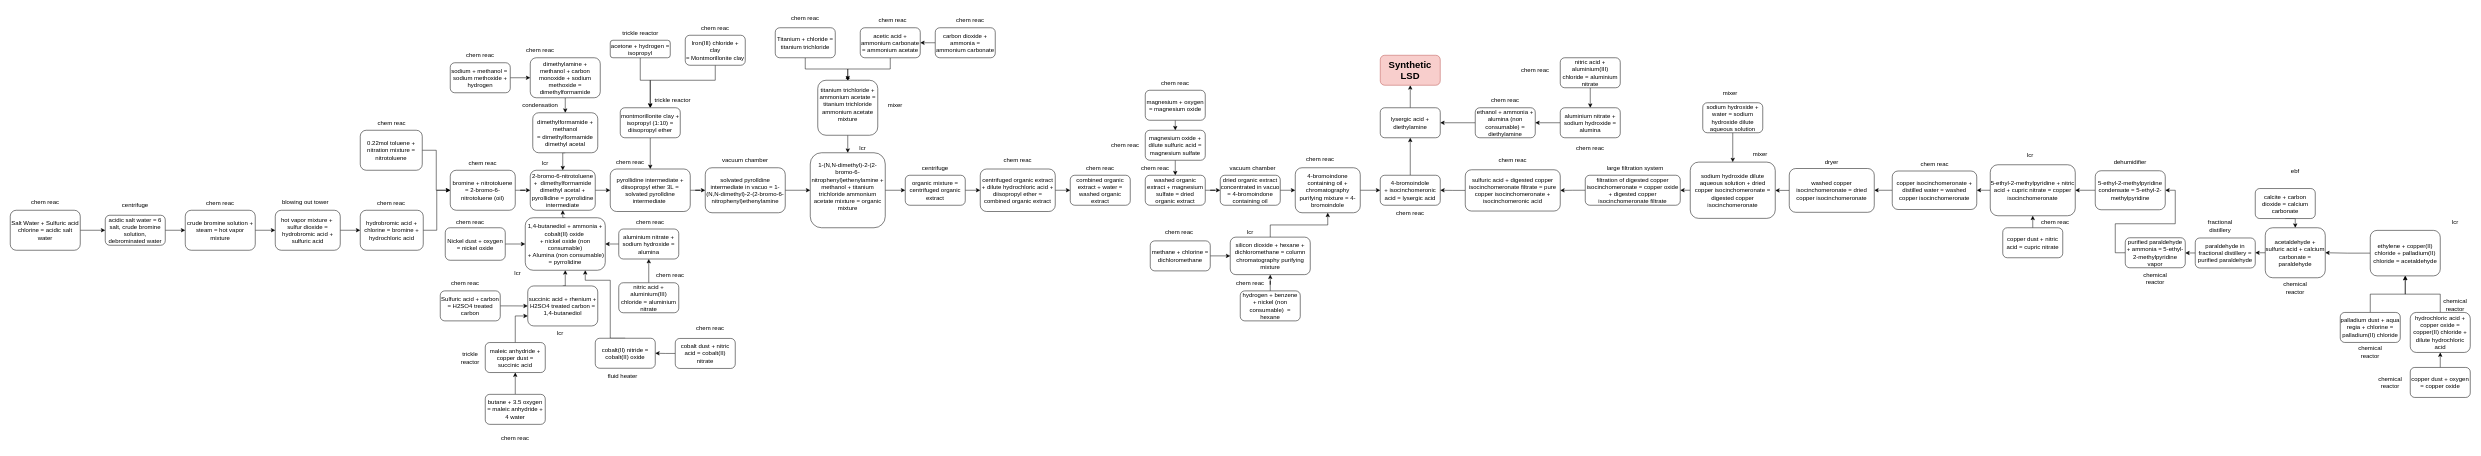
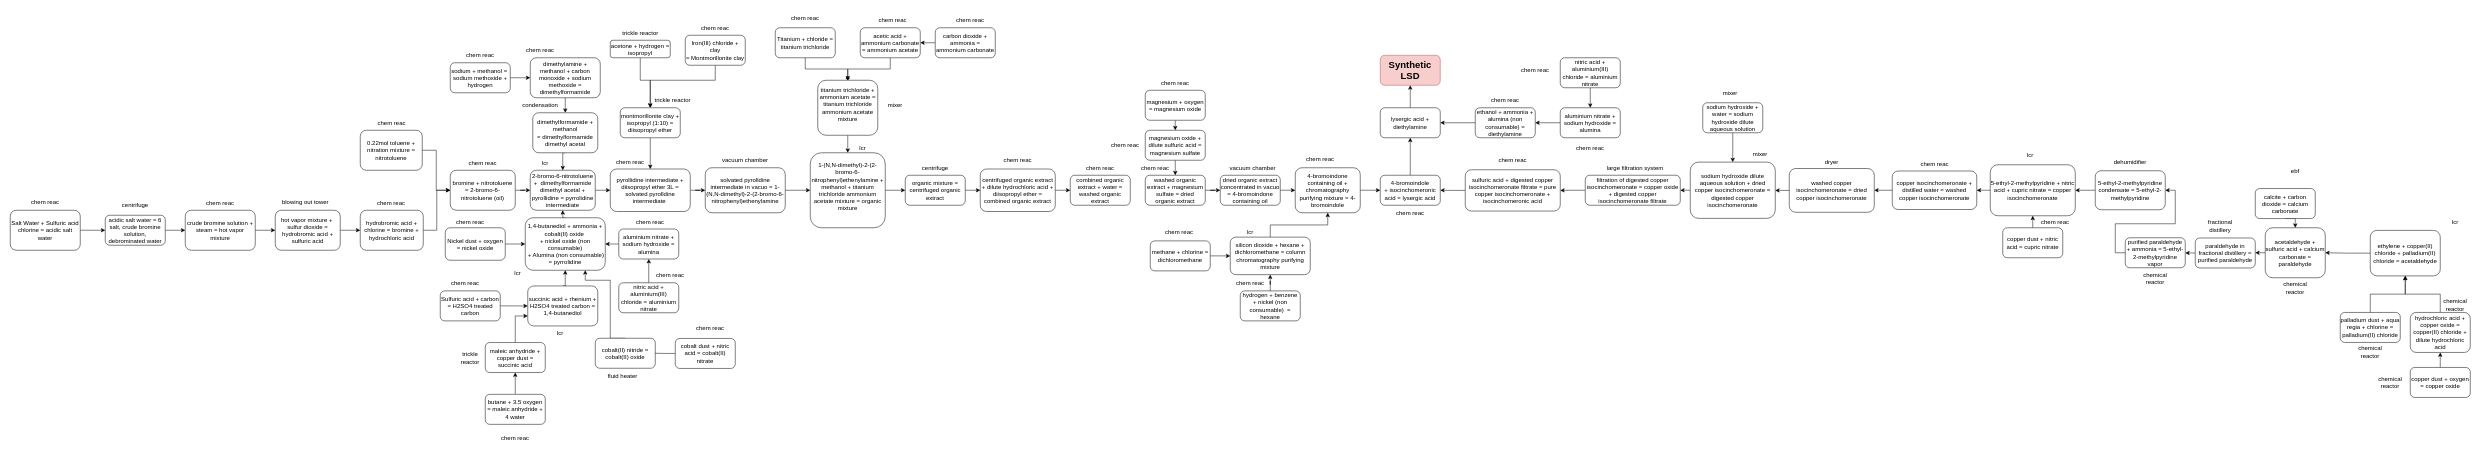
edge "cobalt dust + nitric acid = cobalt(II) nitrate" -> "cobalt(II) nitride = cobalt(II) oxide": arrowhead classic -> none
